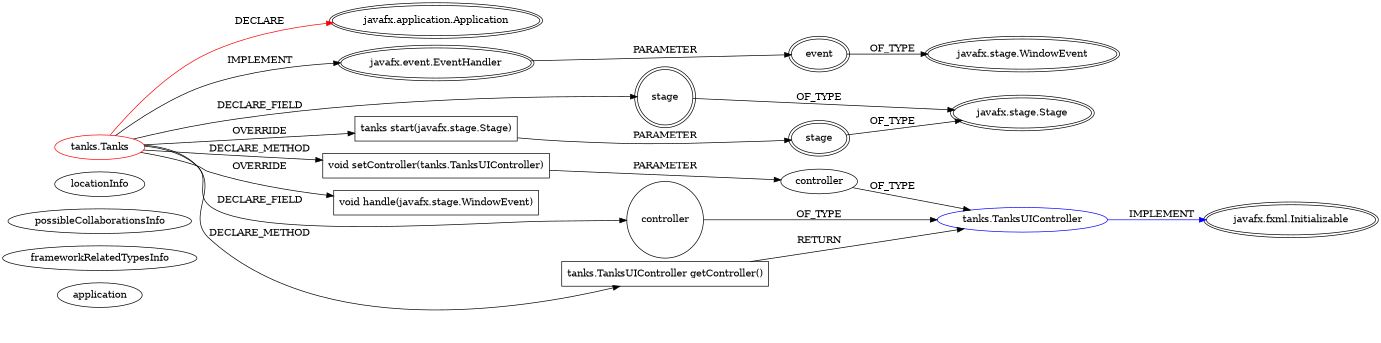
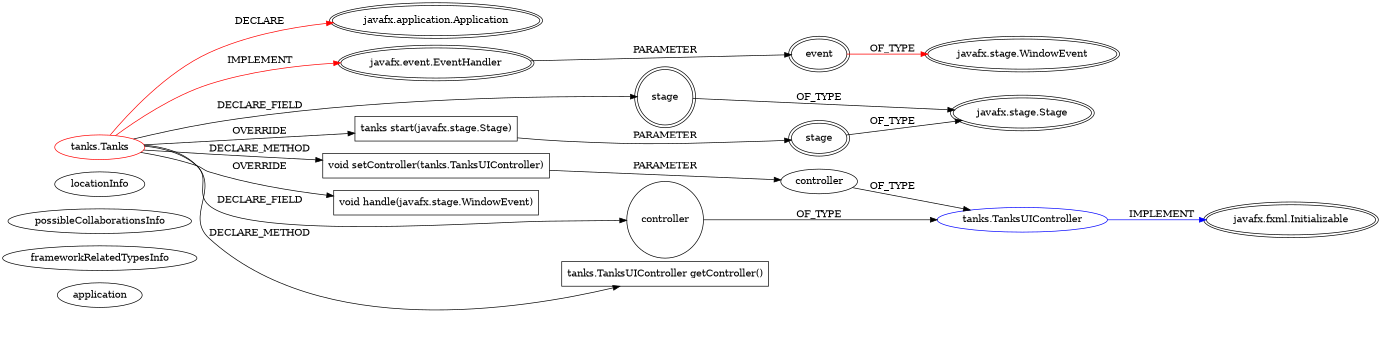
edge "event" -> "javafx.stage.WindowEvent": color black -> red
edge "tanks.Tanks" -> "javafx.event.EventHandler": color black -> red
edge "tanks.TanksUIController getController()" -> "tanks.TanksUIController": removed, label "RETURN"
